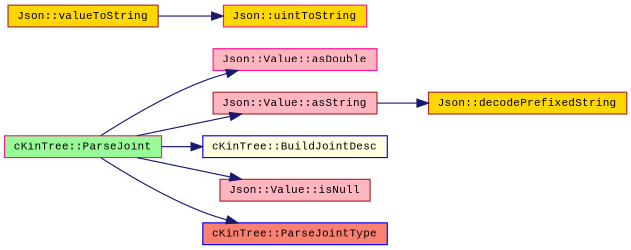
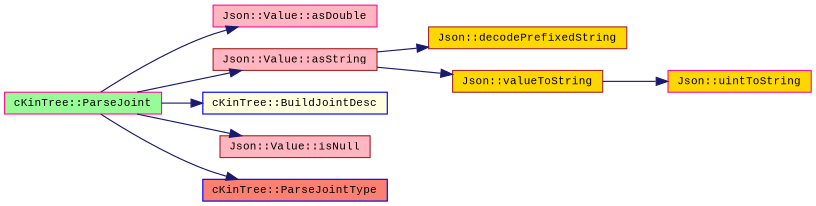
edge "Json::Value::asString" -> "Json::valueToString": added
